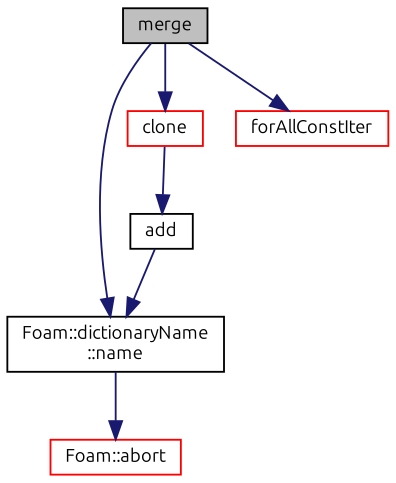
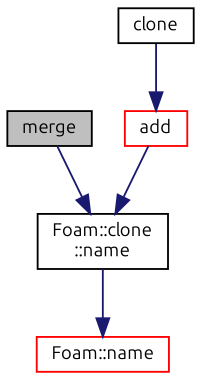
edge "merge" -> "clone": removed
node "clone": color red -> black
node "forAllConstIter": removed
node "add": color black -> red
node "Foam::dictionaryName ::name": label "Foam::dictionaryName ::name" -> "Foam::clone ::name"
node "Foam::abort": label "Foam::abort" -> "Foam::name"
